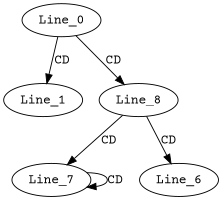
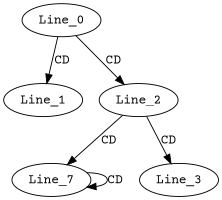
node "Line_8": label "Line_8" -> "Line_2"
node "Line_6": label "Line_6" -> "Line_3"
